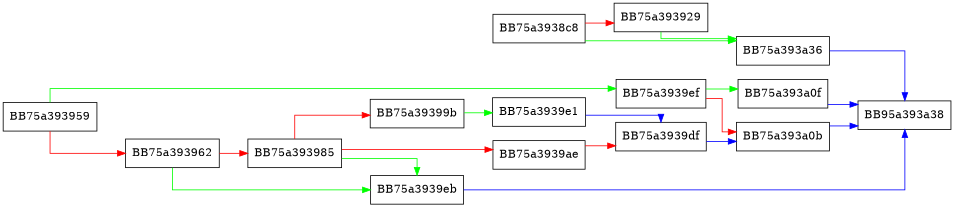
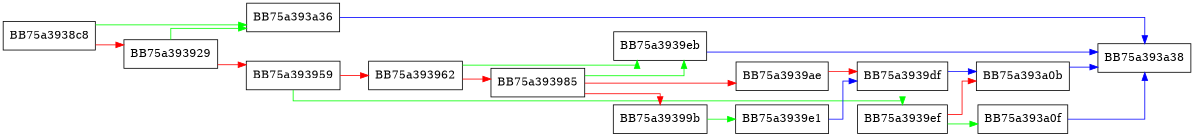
edge "BB75a393929" -> "BB75a393959": added
node "BB95a393a38": label "BB95a393a38" -> "BB75a393a38"
